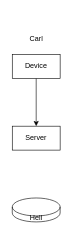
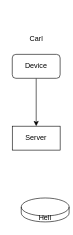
node "Device": shape rectangle -> rounded rectangle
node "Hell": moved (36, 210) -> (45, 210)
